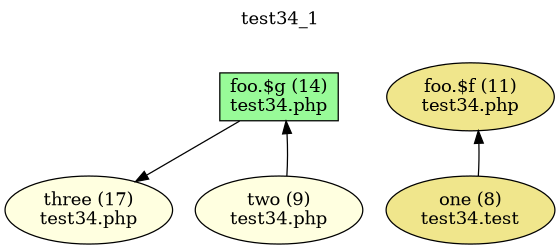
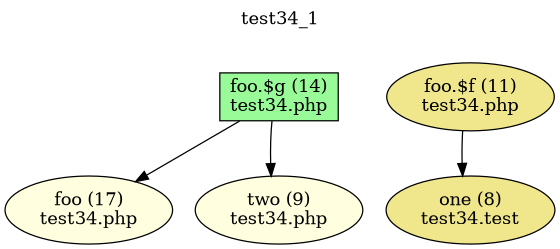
edge "two (9) test34.php" -> "foo.$g (14) test34.php": reversed
edge "one (8) test34.test" -> "foo.$f (11) test34.php": reversed
node "three (17) test34.php": label "three (17) test34.php" -> "foo (17) test34.php"
